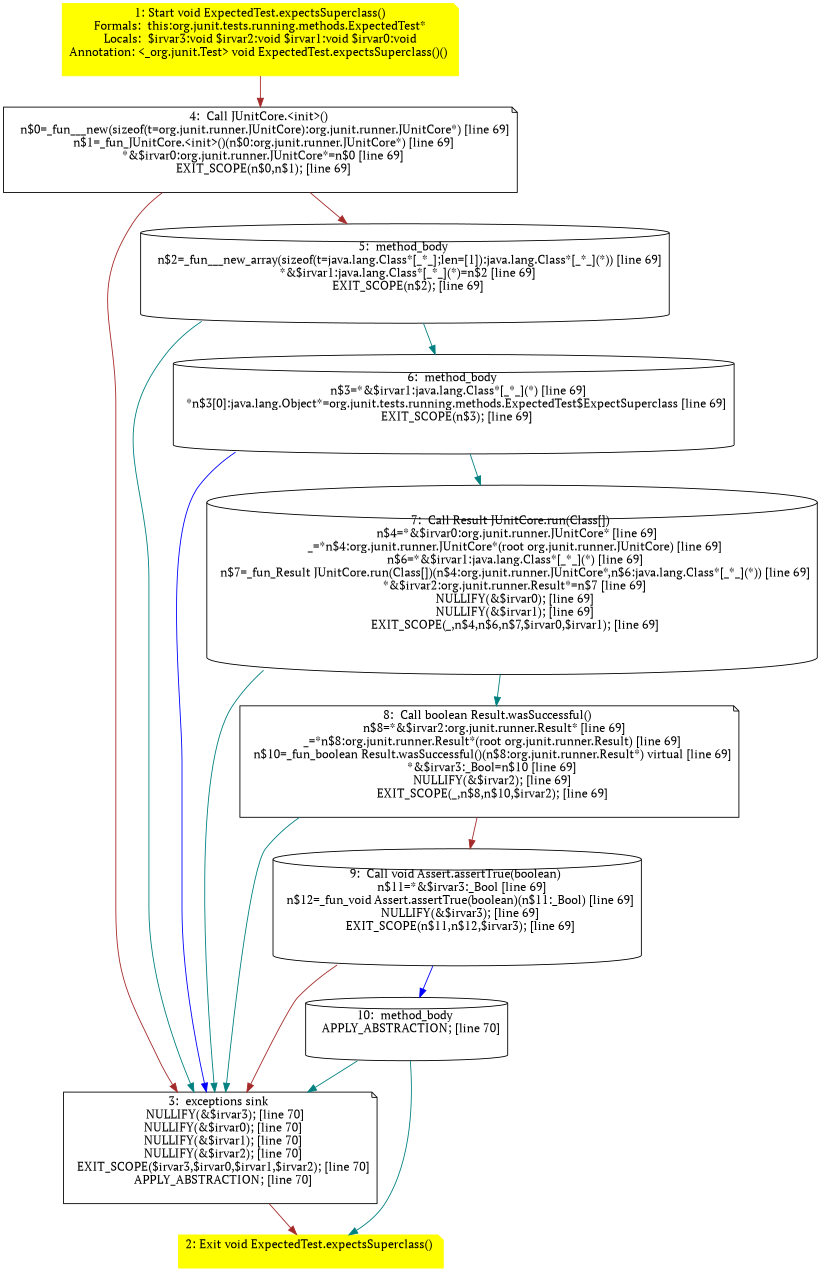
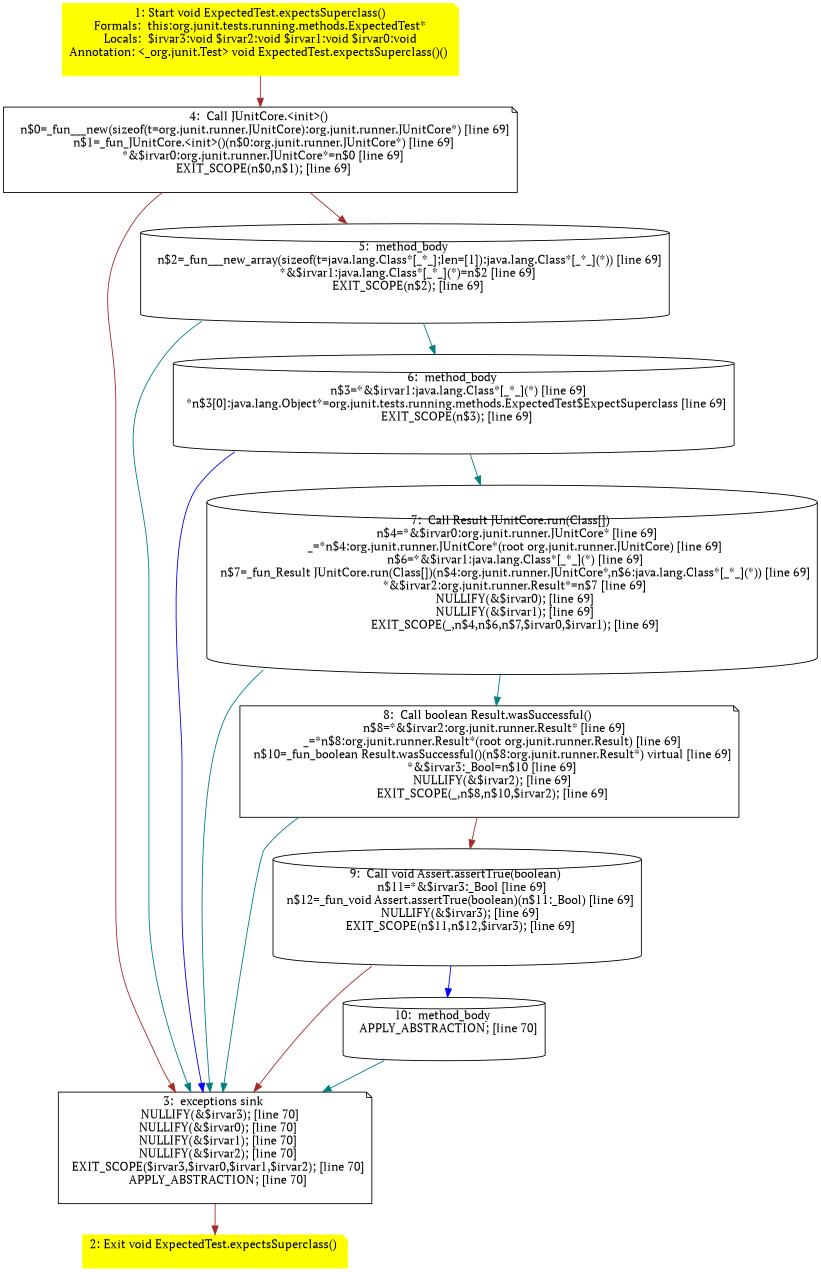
edge "10:  method_body APPLY_ABSTRACTION; [line 70]" -> "2: Exit void ExpectedTest.expectsSuperclass()": removed
